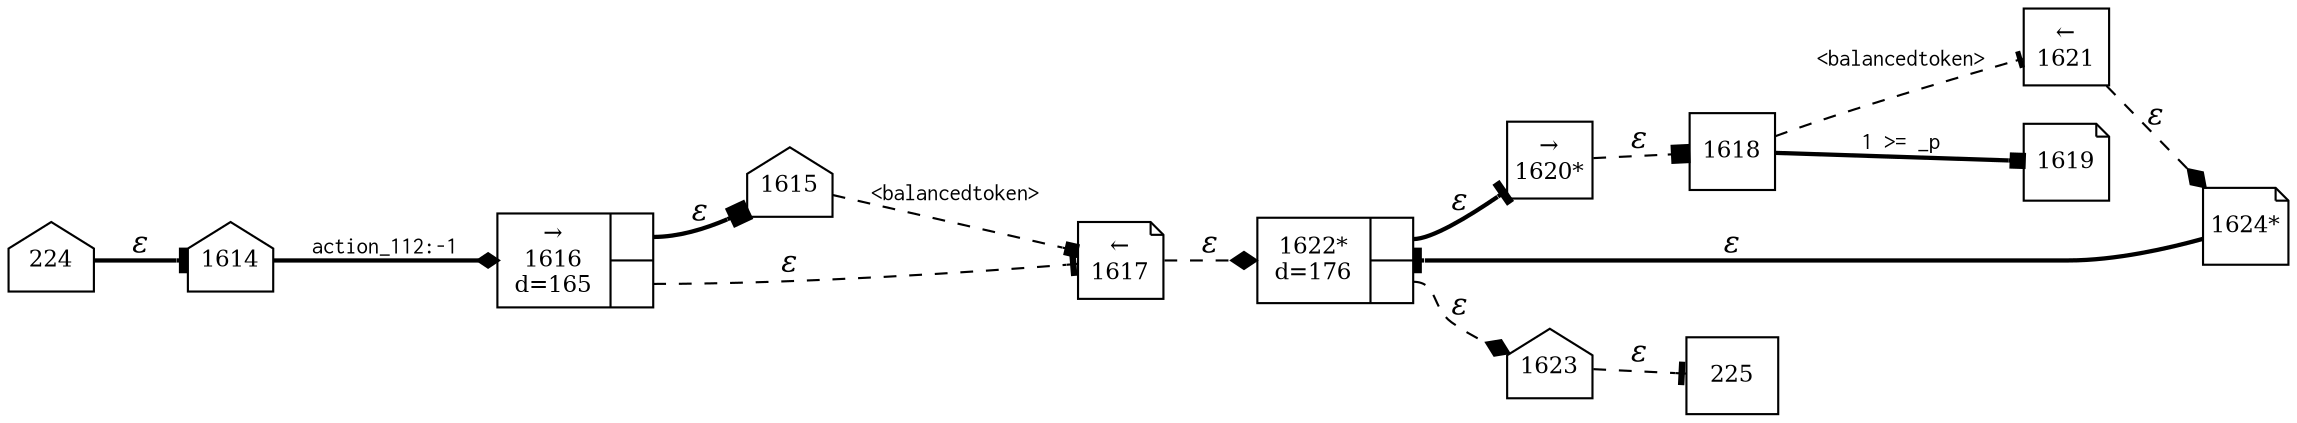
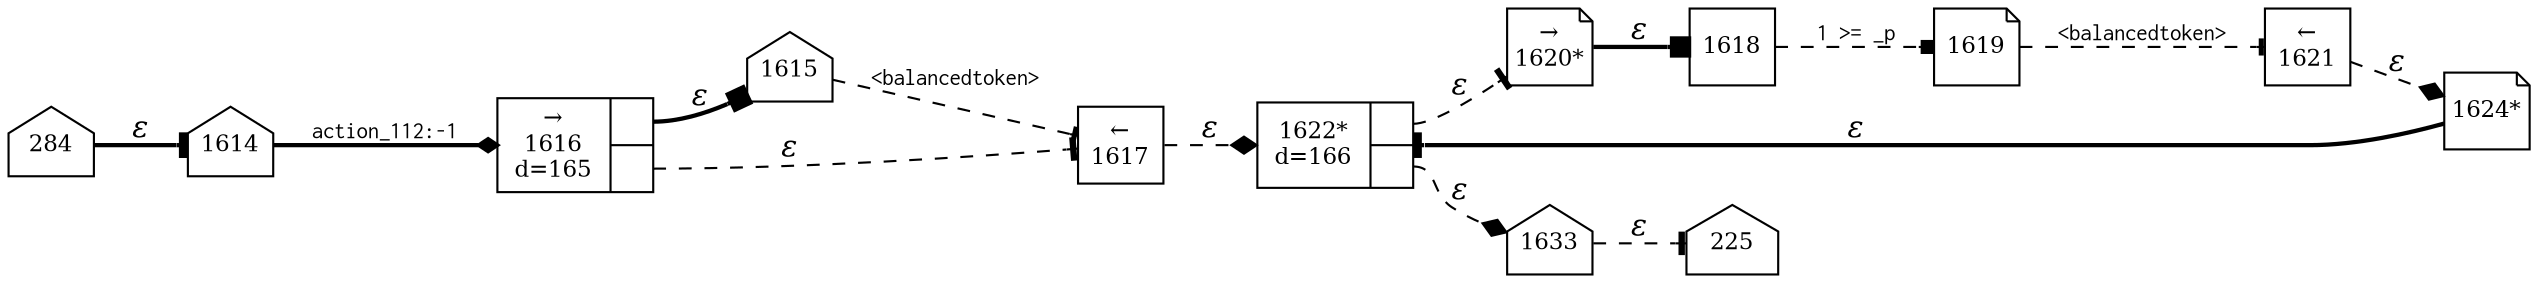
edge "1618" -> "← 1621": now "1619" -> "← 1621"
edge "→ 1620*" -> "1618": style dashed -> bold
edge "1618" -> "1619": style bold -> dashed
node "→ 1620*": shape box -> note
edge "1615" -> "← 1617": arrowhead box -> tee
edge "1622*" -> "→ 1620*": style bold -> dashed
node "224": label "224" -> "284"
node "← 1617": shape note -> box
node "1622*": text "d=176" -> "d=166"
node "1623": label "1623" -> "1633"
node "225": shape box -> house
